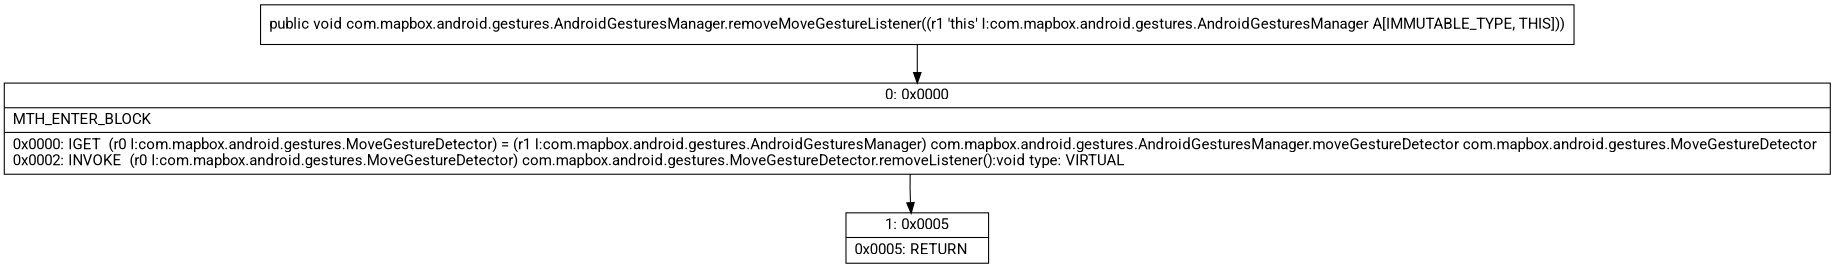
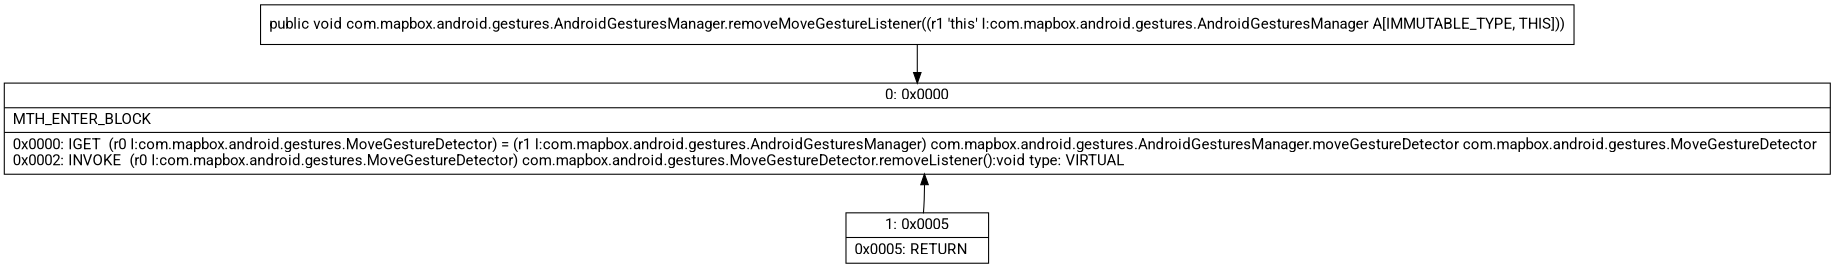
edge "0: 0x0000" -> "1: 0x0005": reversed
